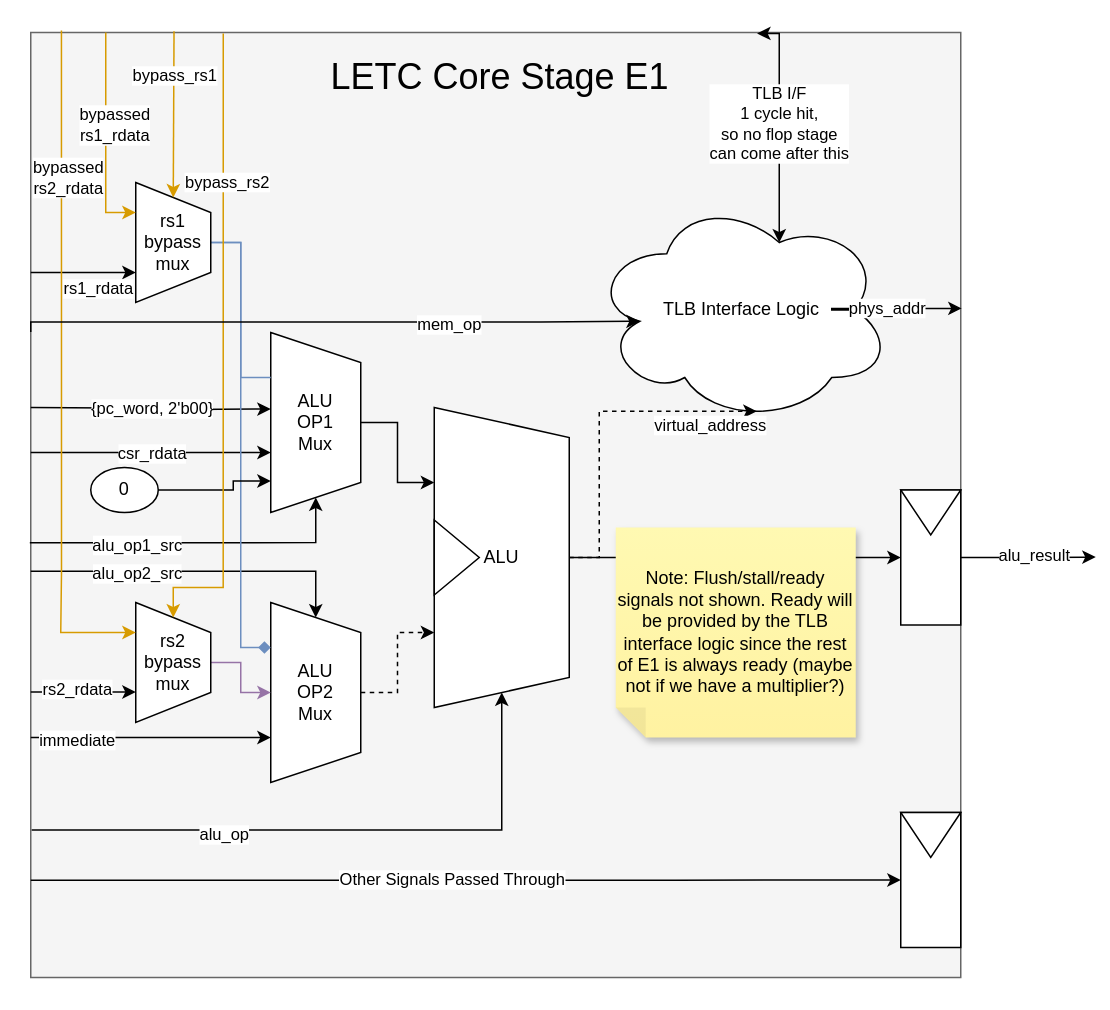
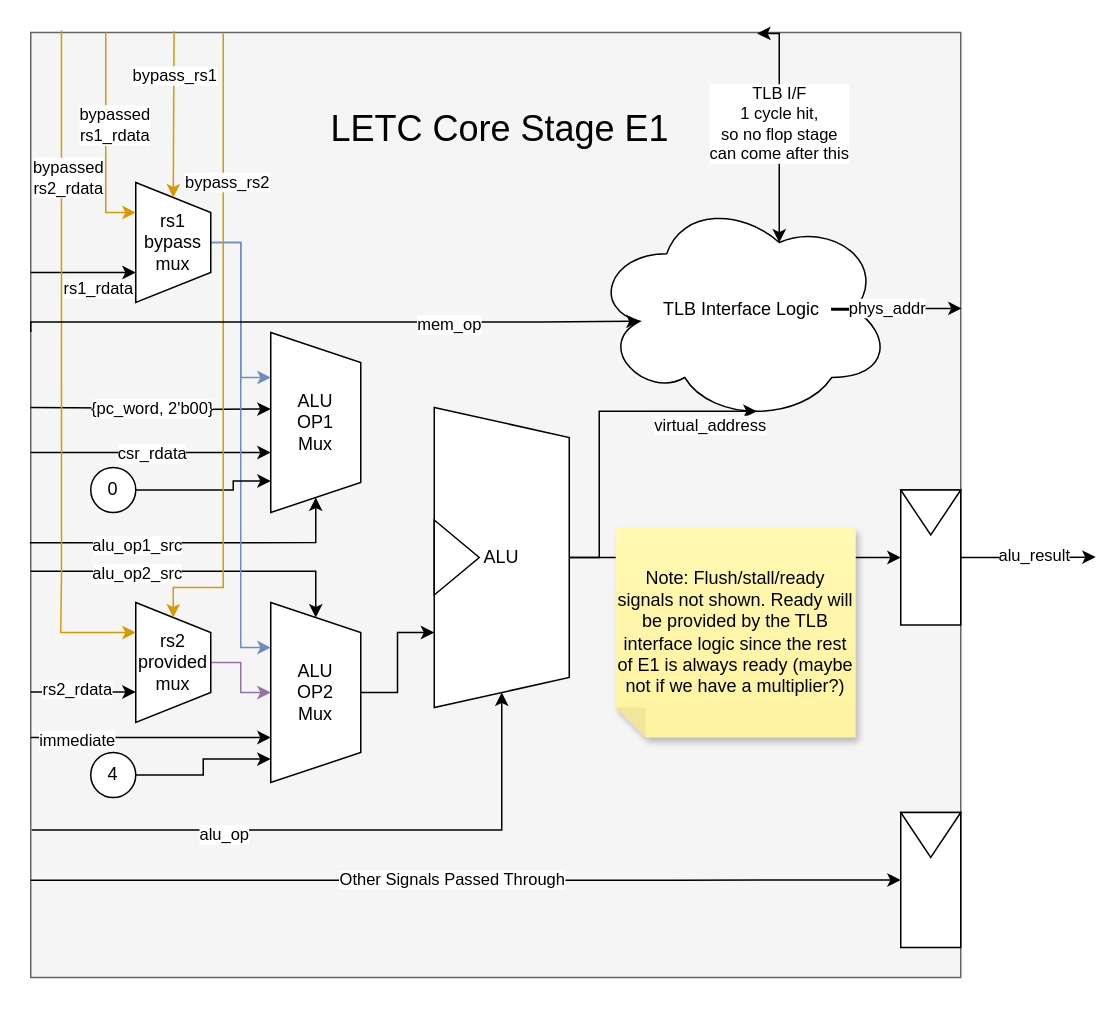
node "LETC Core Stage E1": moved (500, 77) -> (500, 130)
edge "rs1 bypass mux" -- "ALU OP1 Mux": arrowhead none -> classic
edge "ALU" -> "TLB Interface Logic": style dashed -> solid
edge "ALU OP1 Mux" -> "ALU": removed
node "0": size 68x45 -> 45x45
edge "rs1 bypass mux" -> "ALU OP2 Mux": arrowhead diamond -> classic
node "rs2 bypass mux": label "rs2 bypass mux" -> "rs2 provided mux"
edge "ALU OP2 Mux" -> "ALU": style dashed -> solid
edge "4" -> "ALU OP2 Mux": added
node "4": added
